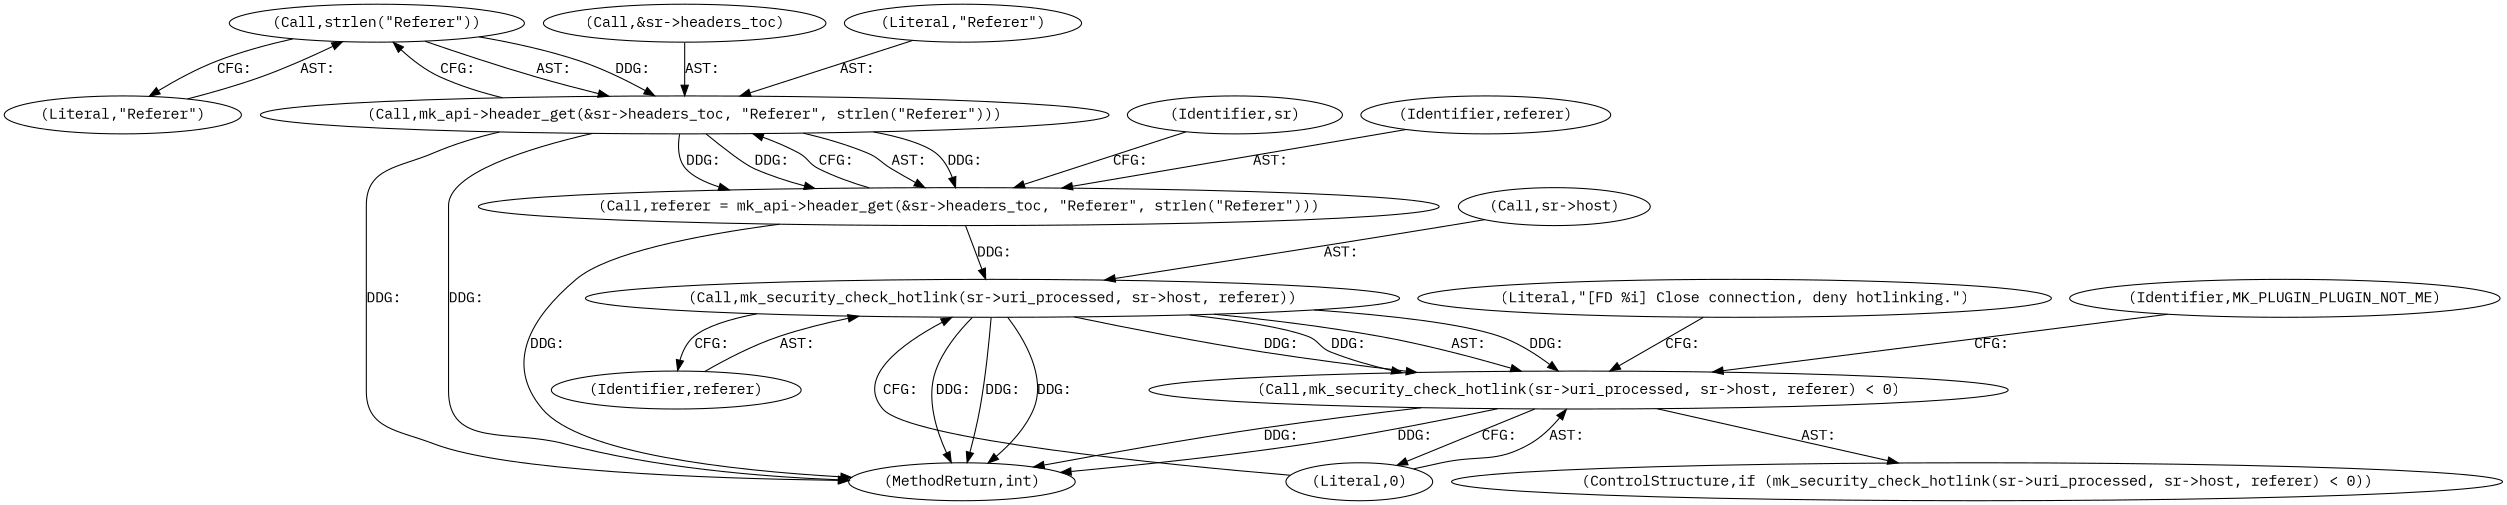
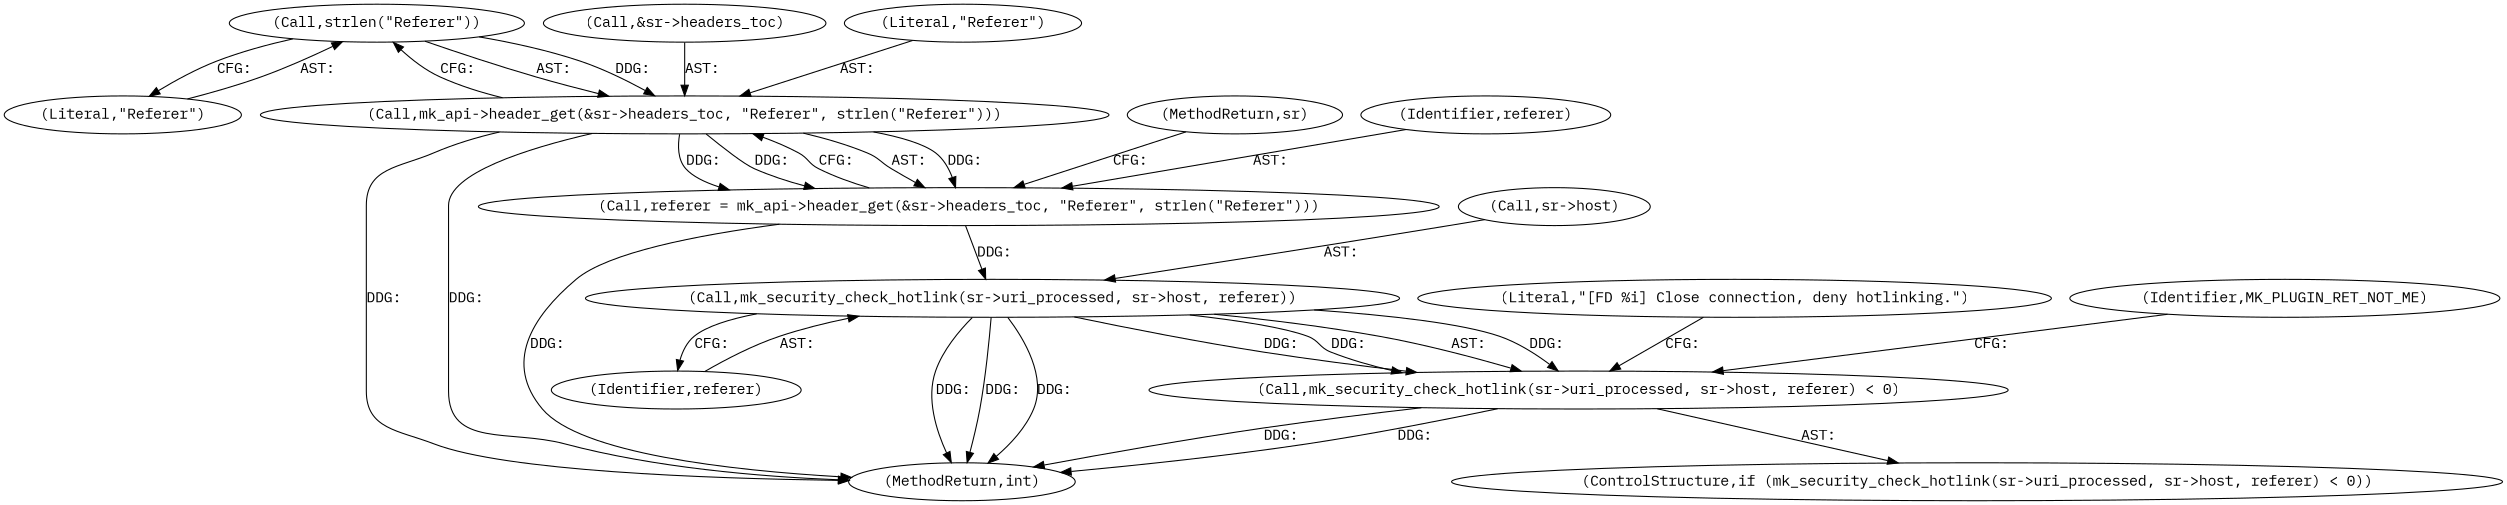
node "(Identifier,sr)": label "(Identifier,sr)" -> "(MethodReturn,sr)"
node "(Identifier,MK_PLUGIN_PLUGIN_NOT_ME)": label "(Identifier,MK_PLUGIN_PLUGIN_NOT_ME)" -> "(Identifier,MK_PLUGIN_RET_NOT_ME)"
node "(Literal,0)": removed
